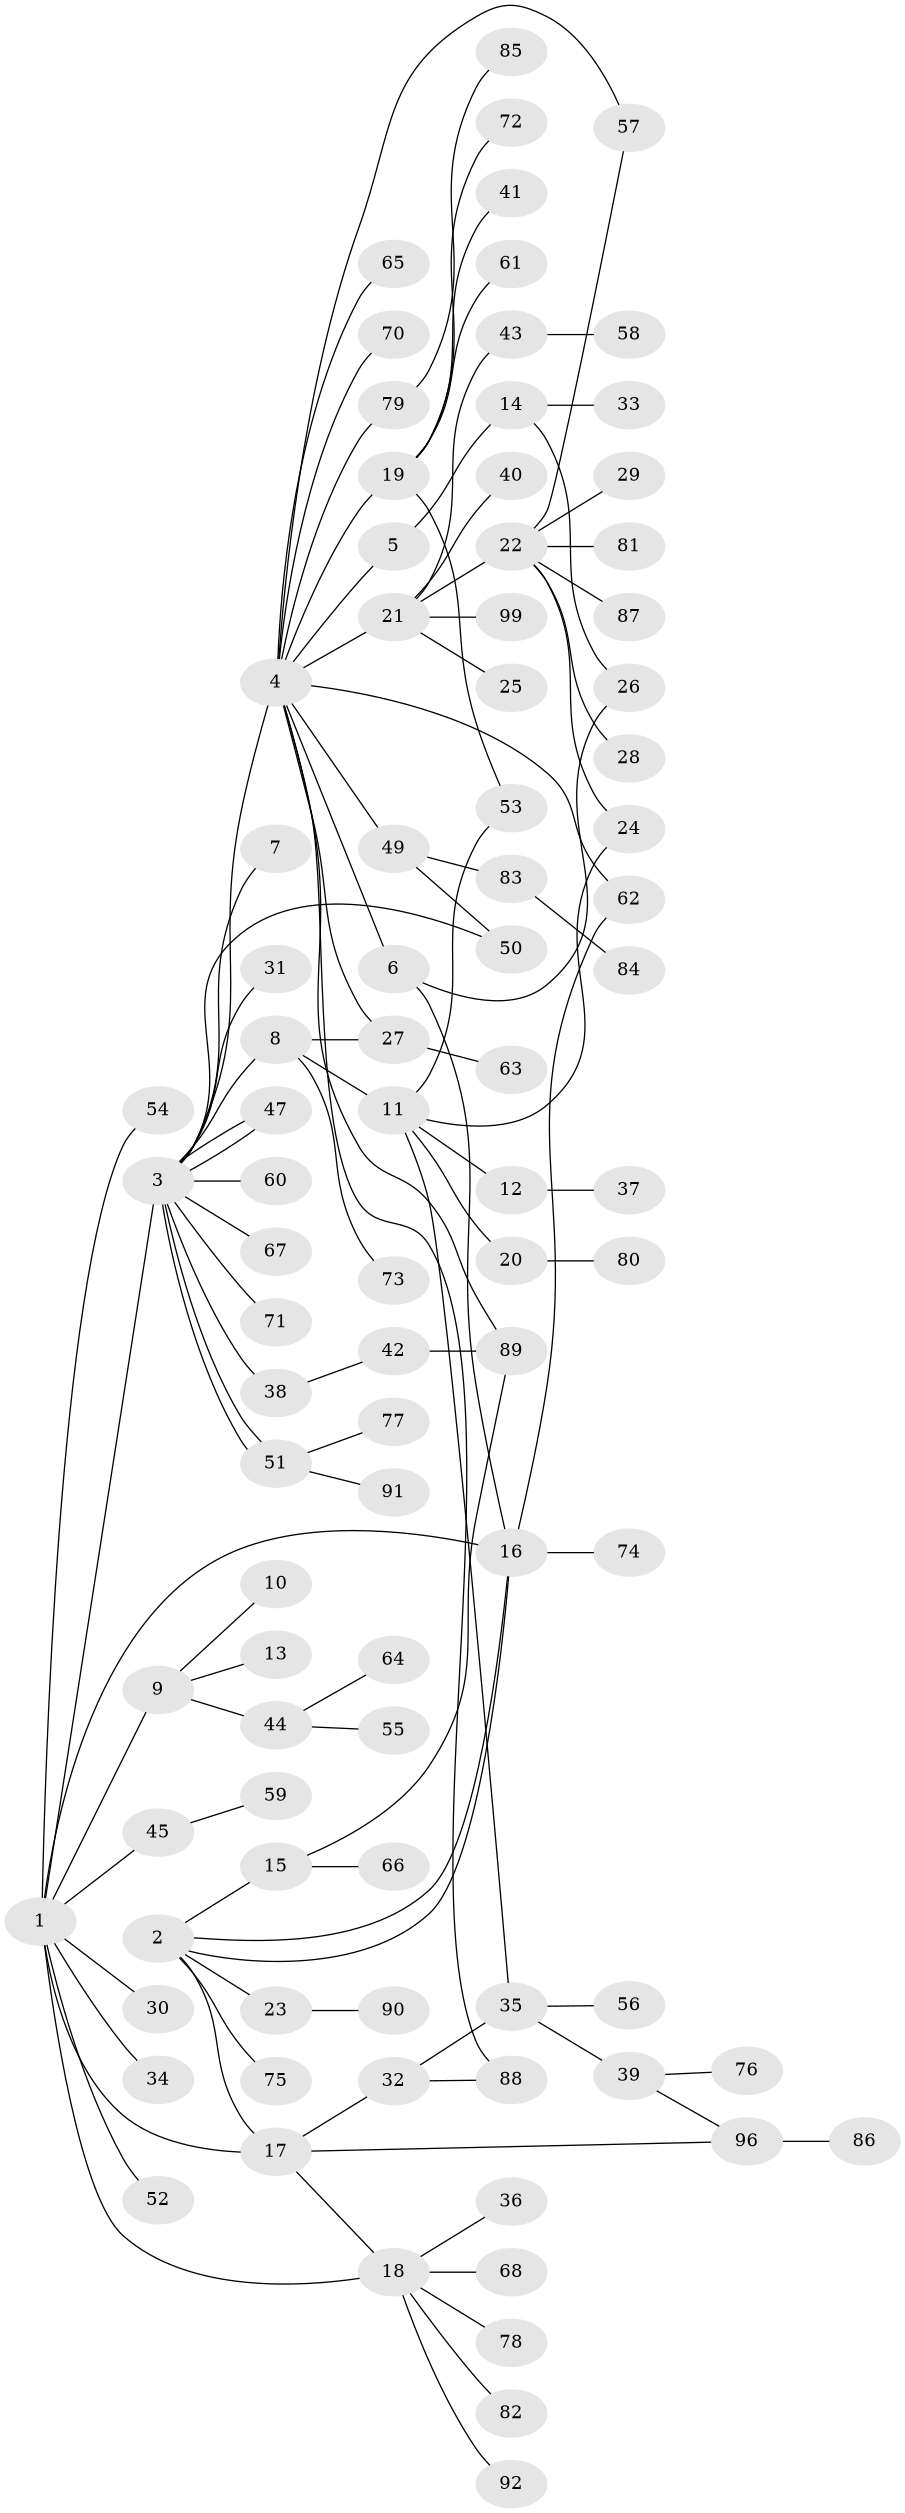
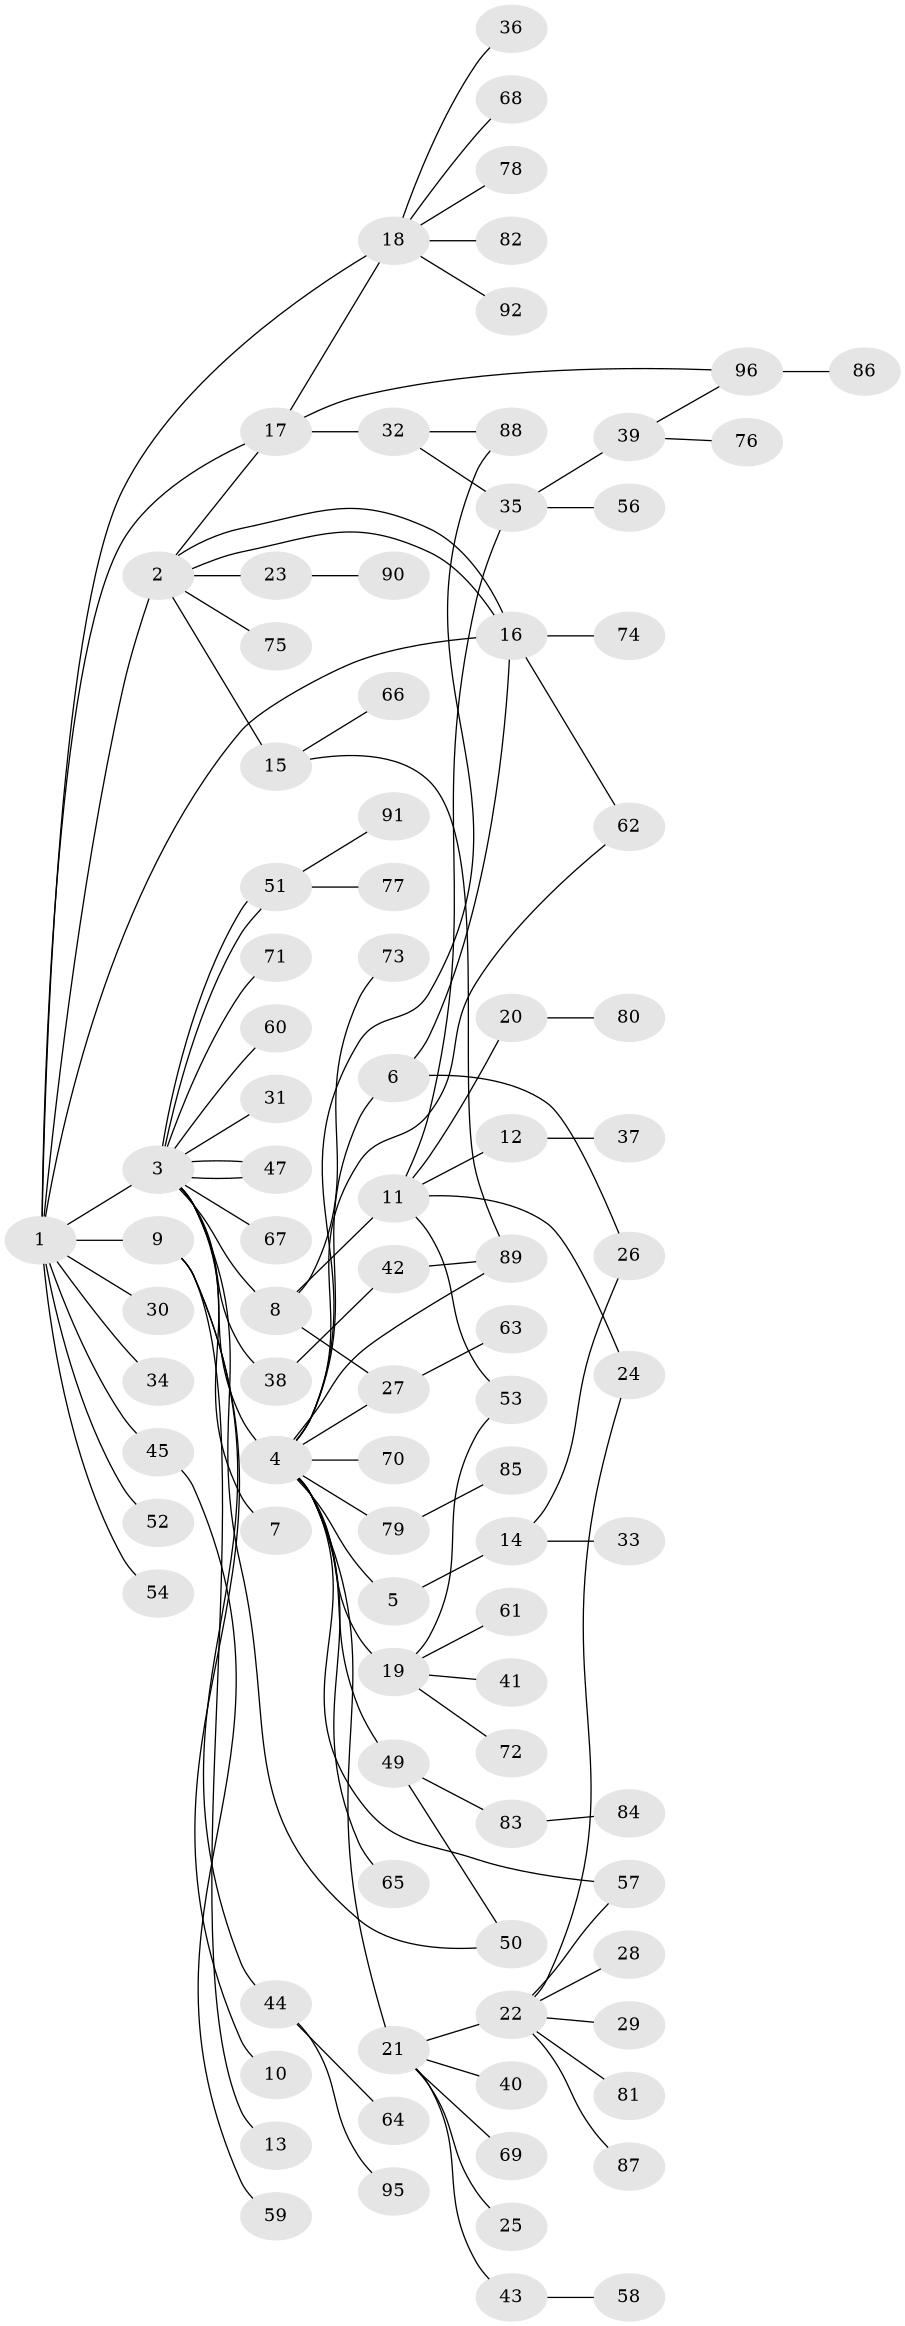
node "99": label "99" -> "69"
edge "2" -- "1": added
node "55": label "55" -> "95"
